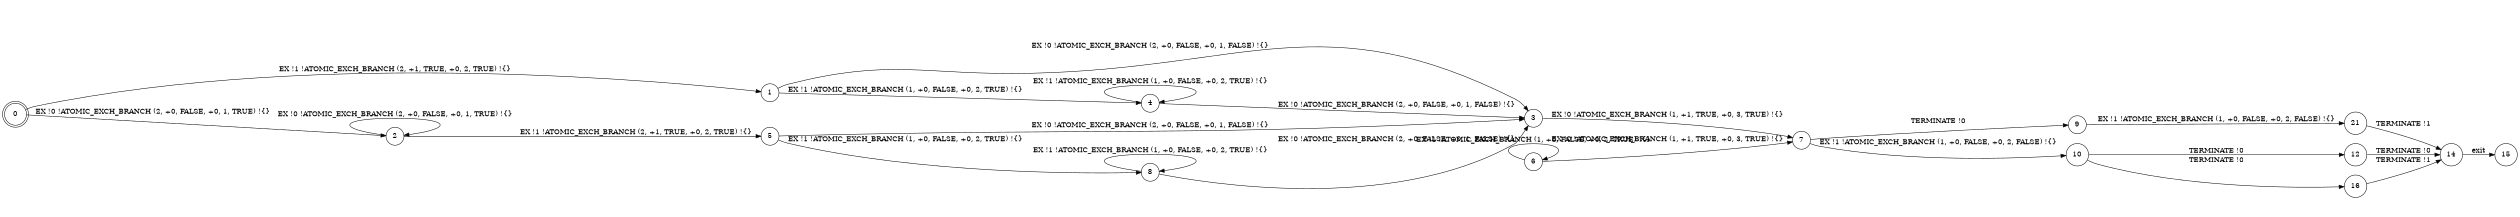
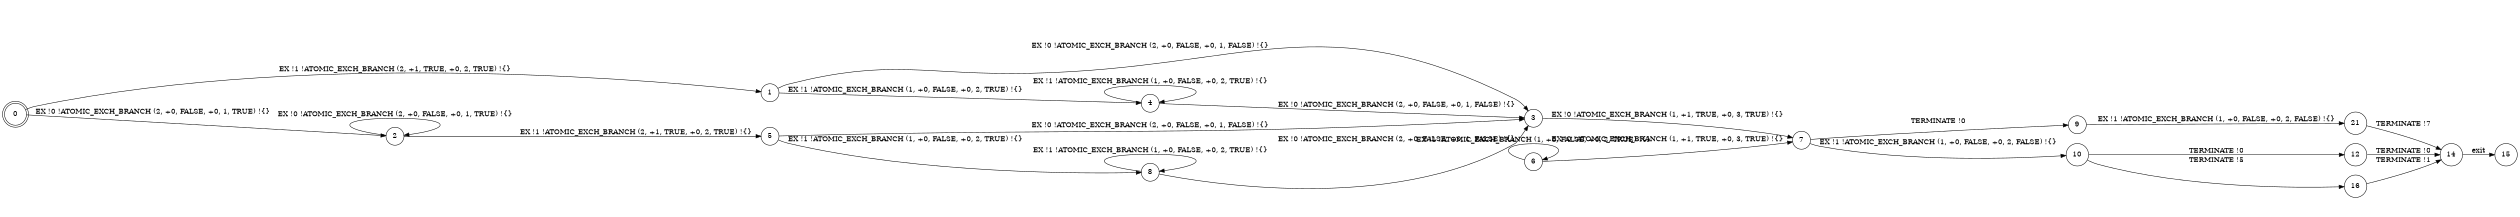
edge "21" -> "14": label "TERMINATE !1" -> "TERMINATE !7"
edge "10" -> "16": label "TERMINATE !0" -> "TERMINATE !5"
